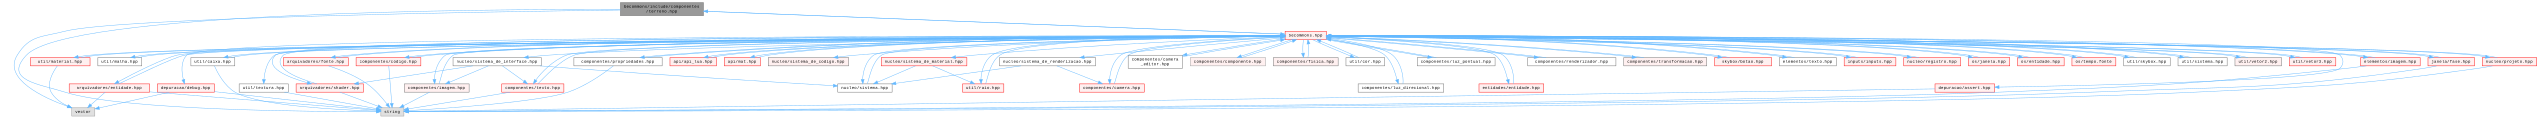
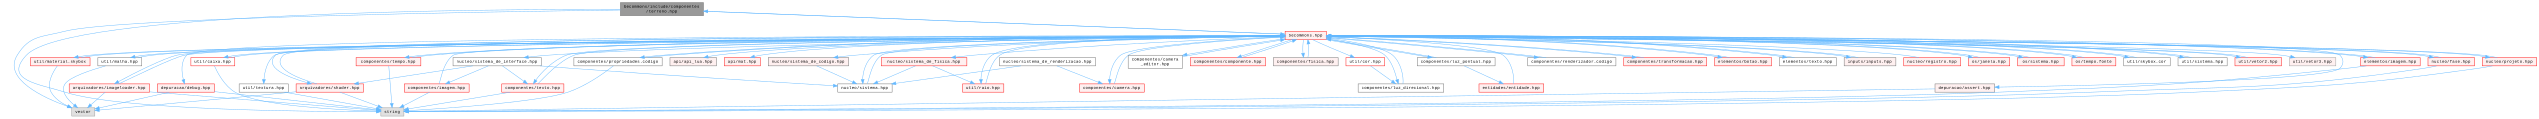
edge "api/mat.hpp" -> "becommons.hpp": removed
edge "becommons.hpp" -> "componentes/imagem.hpp": removed
edge "api/api_lua.hpp" -> "becommons.hpp": removed
edge "util/vetor3.hpp" -> "becommons.hpp": removed
edge "becommons.hpp" -> "nucleo/registro.hpp": removed
edge "becommons.hpp" -> "entidades/entidade.hpp": now "componentes/luz_pontual.hpp" -> "entidades/entidade.hpp"
edge "becommons.hpp" -> "nucleo/sistema_de_renderizacao.hpp": removed
edge "util/cor.hpp" -> "becommons.hpp": now "util/cor.hpp" -> "componentes/luz_direcional.hpp"
node "util/material.hpp": label "util/material.hpp" -> "util/material.skybox"
node "util/caixa.hpp": color grey40 -> red
node "arquivadores/fonte.hpp": removed
node "componentes/codigo.hpp": label "componentes/codigo.hpp" -> "componentes/tempo.hpp"
node "componentes/propriedades.hpp": label "componentes/propriedades.hpp" -> "componentes/propriedades.codigo"
node "api/api_lua.hpp": color red -> grey40
node "nucleo/sistema_de_material.hpp": label "nucleo/sistema_de_material.hpp" -> "nucleo/sistema_de_fisica.hpp"
node "componentes/componente.hpp": color grey60 -> red
node "util/cor.hpp": color grey40 -> red
node "componentes/renderizador.hpp": label "componentes/renderizador.hpp" -> "componentes/renderizador.codigo"
node "componentes/transformacao.hpp": color grey40 -> red
node "skybox/botao.hpp": label "skybox/botao.hpp" -> "elementos/botao.hpp"
node "inputs/inputs.hpp": color red -> grey40
node "os/entidade.hpp": label "os/entidade.hpp" -> "os/sistema.hpp"
node "util/skybox.hpp": label "util/skybox.hpp" -> "util/skybox.cor"
node "util/vetor2.hpp": color grey40 -> red
node "util/vetor3.hpp": color red -> grey60
node "janela/fase.hpp": label "janela/fase.hpp" -> "nucleo/fase.hpp"
edge "nucleo/sistema_de_codigo.hpp" -> "nucleo/sistema.hpp": added
edge "util/malha.hpp" -> "vector": added
node "arquivadores/entidade.hpp": label "arquivadores/entidade.hpp" -> "arquivadores/imageloader.hpp"
node "componentes/imagem.hpp": color grey40 -> red
node "depuracao/assert.hpp": color red -> grey40
edge "arquivadores/shader.hpp" -> "vector": added
